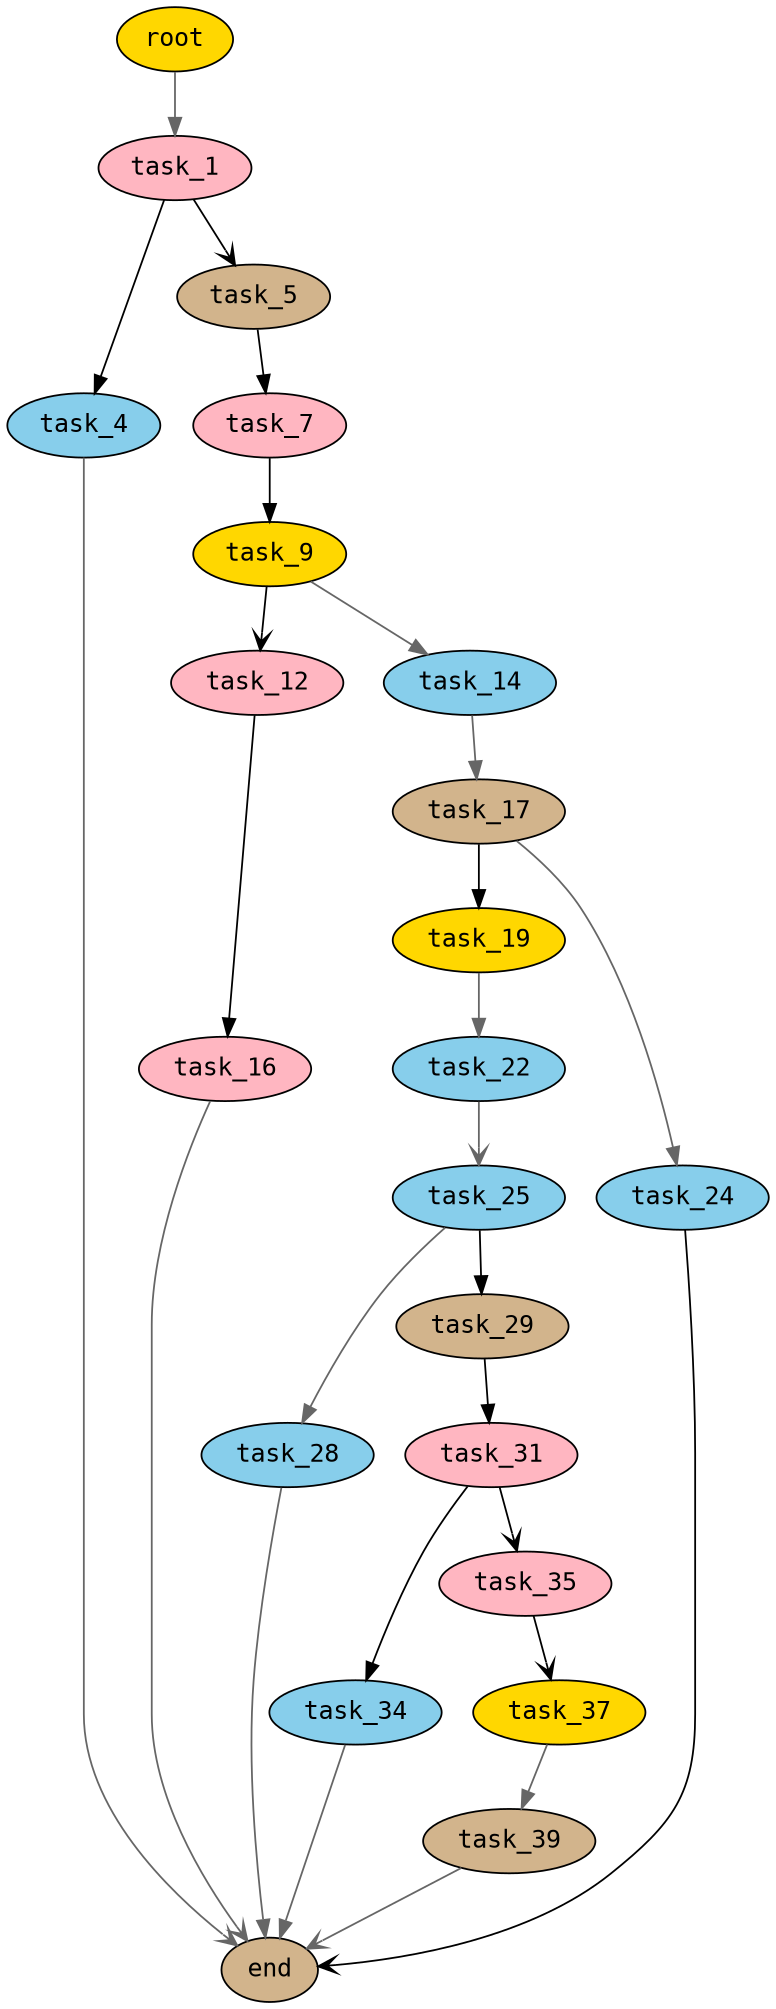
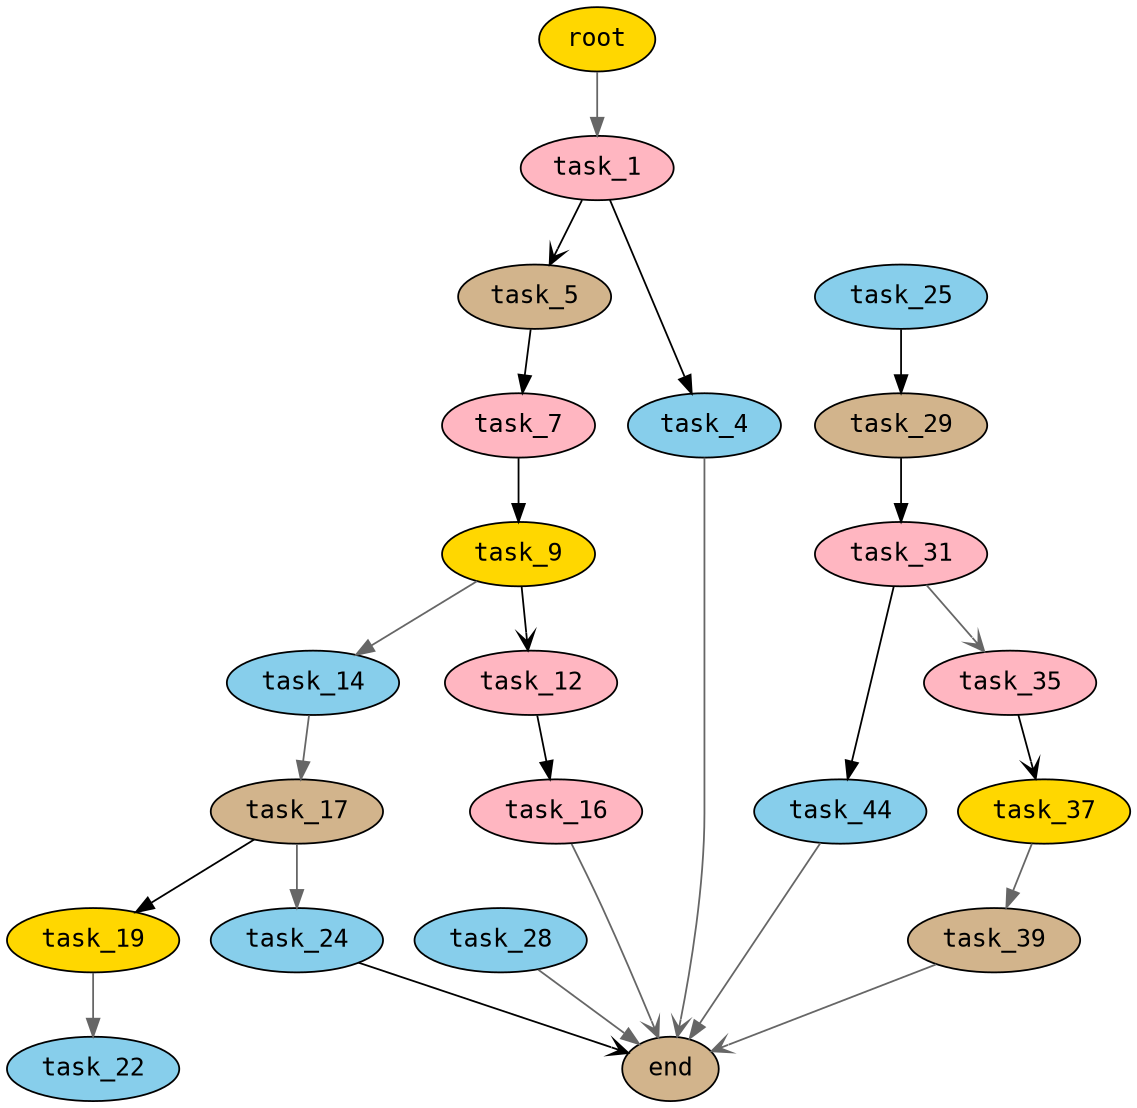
edge "task_22" -> "task_25": removed
edge "task_25" -> "task_28": removed
edge "task_31" -> "task_35": color black -> gray40
node "task_34": label "task_34" -> "task_44"
